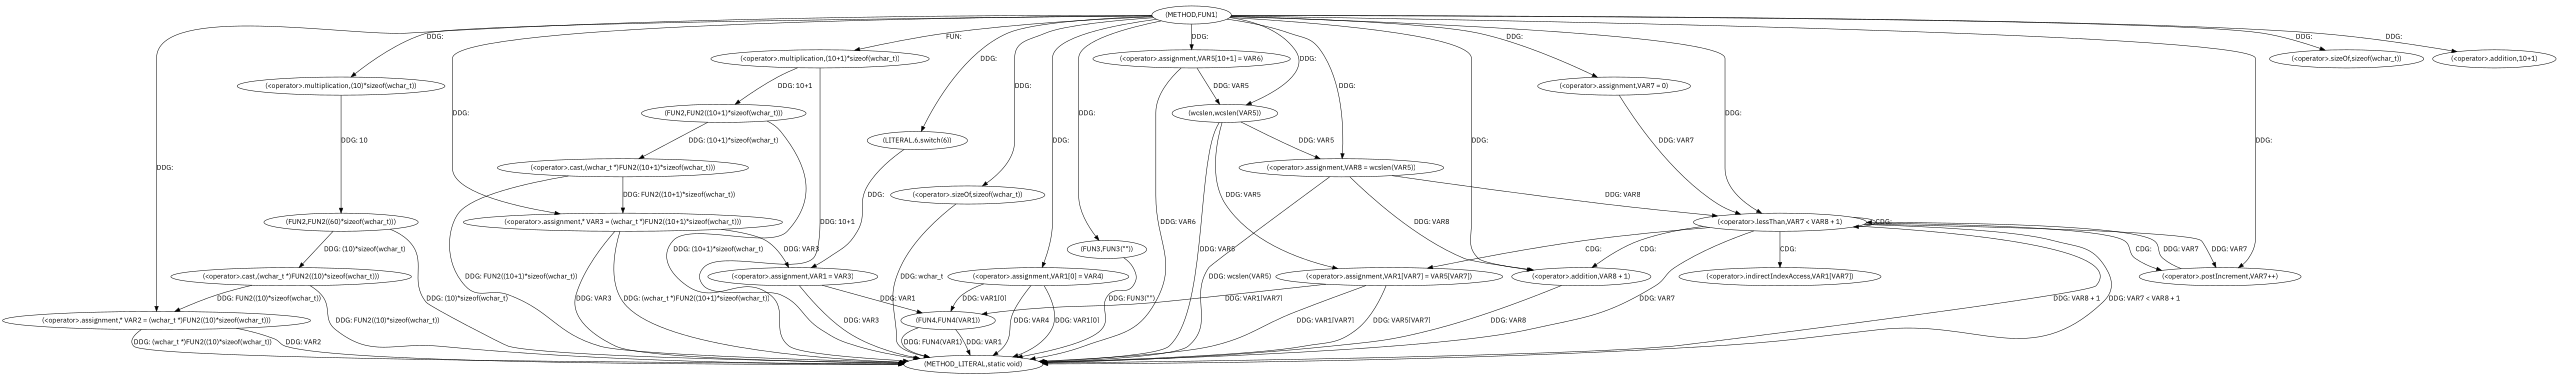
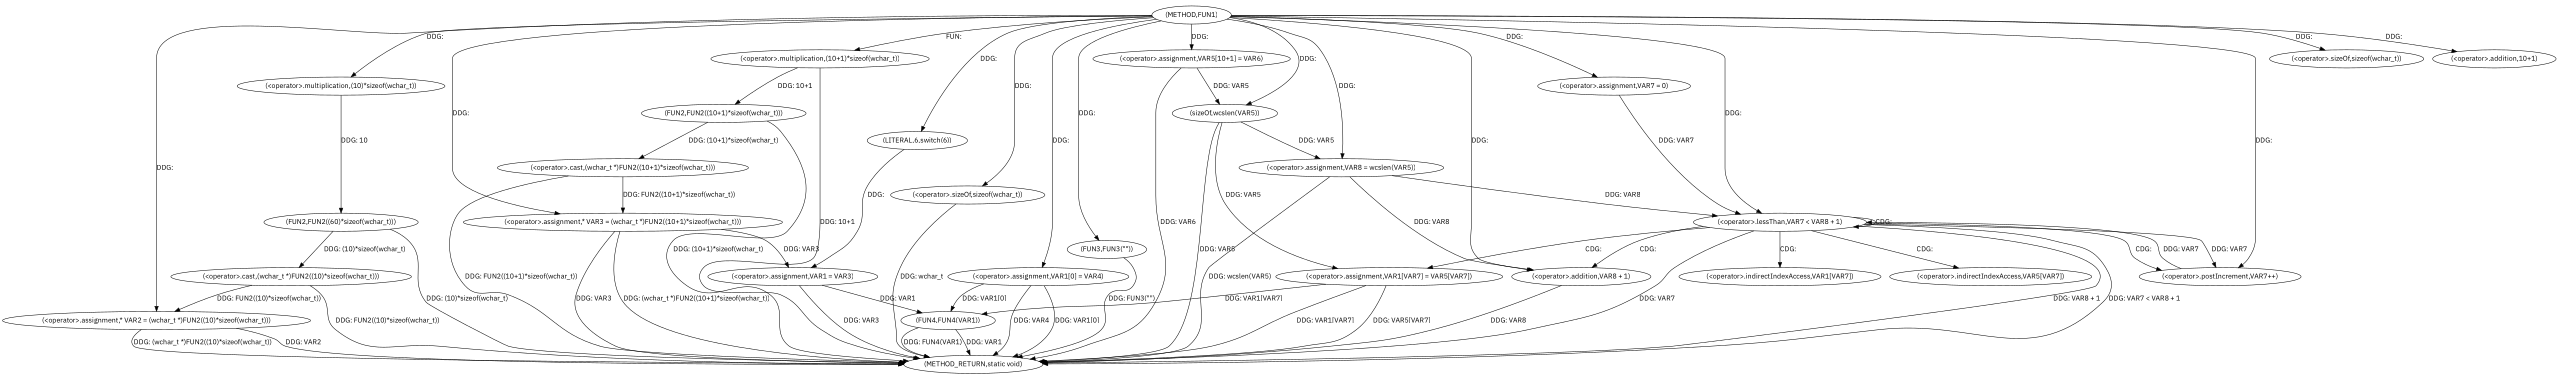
node "(wcslen,wcslen(VAR5))": label "(wcslen,wcslen(VAR5))" -> "(sizeOf,wcslen(VAR5))"
node "(<operator>.indirectIndexAccess,VAR5[VAR7])": added
node "(METHOD_LITERAL,static void)": label "(METHOD_LITERAL,static void)" -> "(METHOD_RETURN,static void)"
